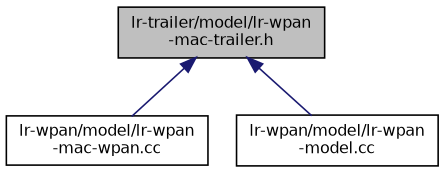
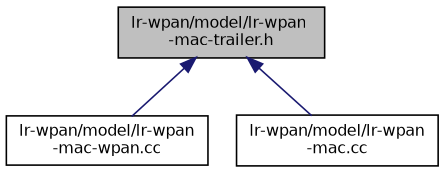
node "lr-trailer/model/lr-wpan -mac-trailer.h": label "lr-trailer/model/lr-wpan -mac-trailer.h" -> "lr-wpan/model/lr-wpan -mac-trailer.h"
node "lr-wpan/model/lr-wpan -model.cc": label "lr-wpan/model/lr-wpan -model.cc" -> "lr-wpan/model/lr-wpan -mac.cc"
